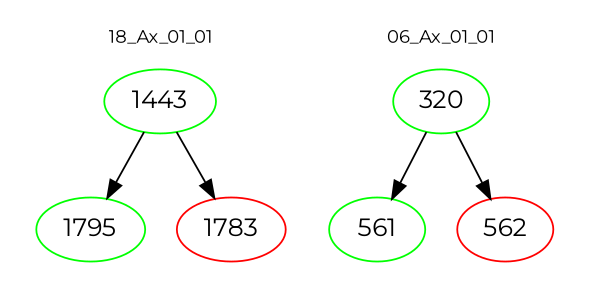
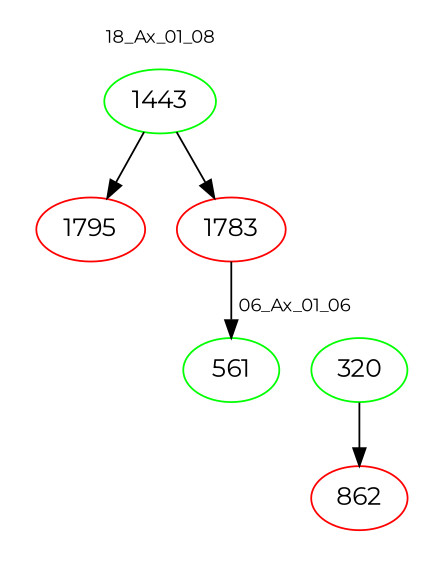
cluster "18_Ax_01_01": label "18_Ax_01_01" -> "18_Ax_01_08"
cluster "06_Ax_01_01": label "06_Ax_01_01" -> "06_Ax_01_06"
edge "320" -> "561": now "1783" -> "561"
node "1795": color green -> red
node "562": label "562" -> "862"
